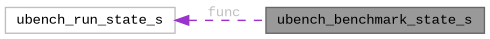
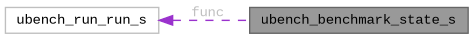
node "ubench_run_state_s": label "ubench_run_state_s" -> "ubench_run_run_s"
